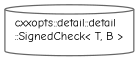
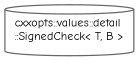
node "cxxopts::detail::detail ::SignedCheck< T, B >": label "cxxopts::detail::detail ::SignedCheck< T, B >" -> "cxxopts::values::detail ::SignedCheck< T, B >"
